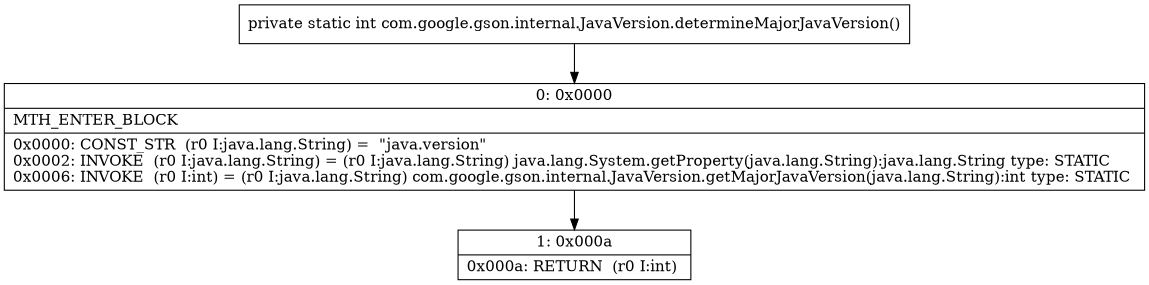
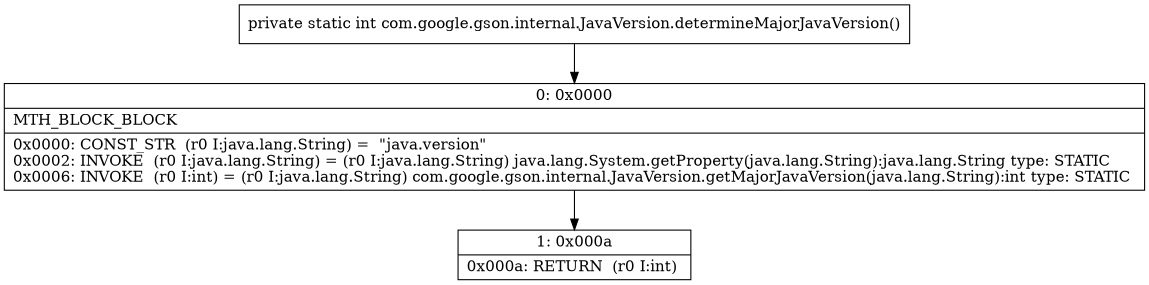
node "0: 0x0000": text "MTH_ENTER_BLOCK" -> "MTH_BLOCK_BLOCK"
